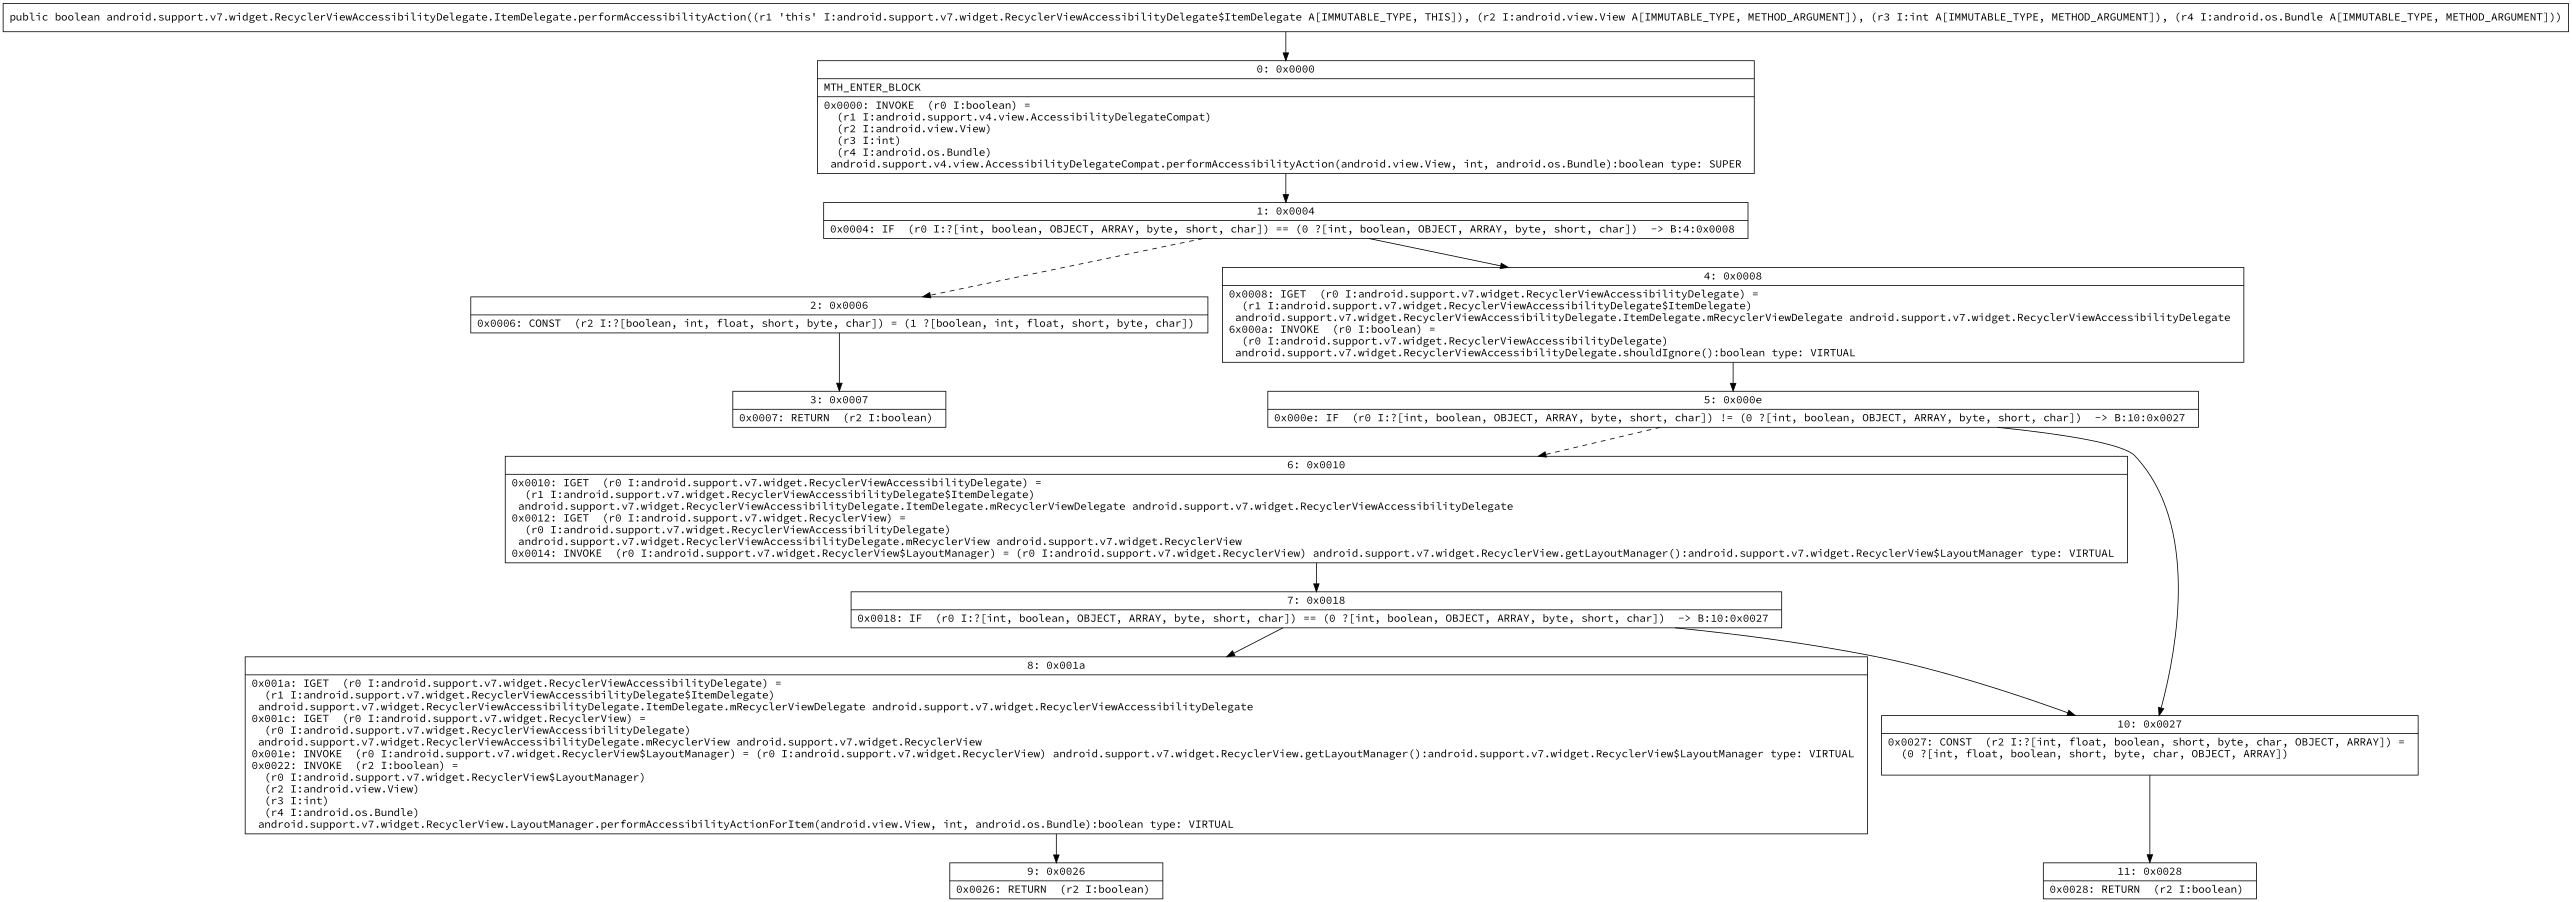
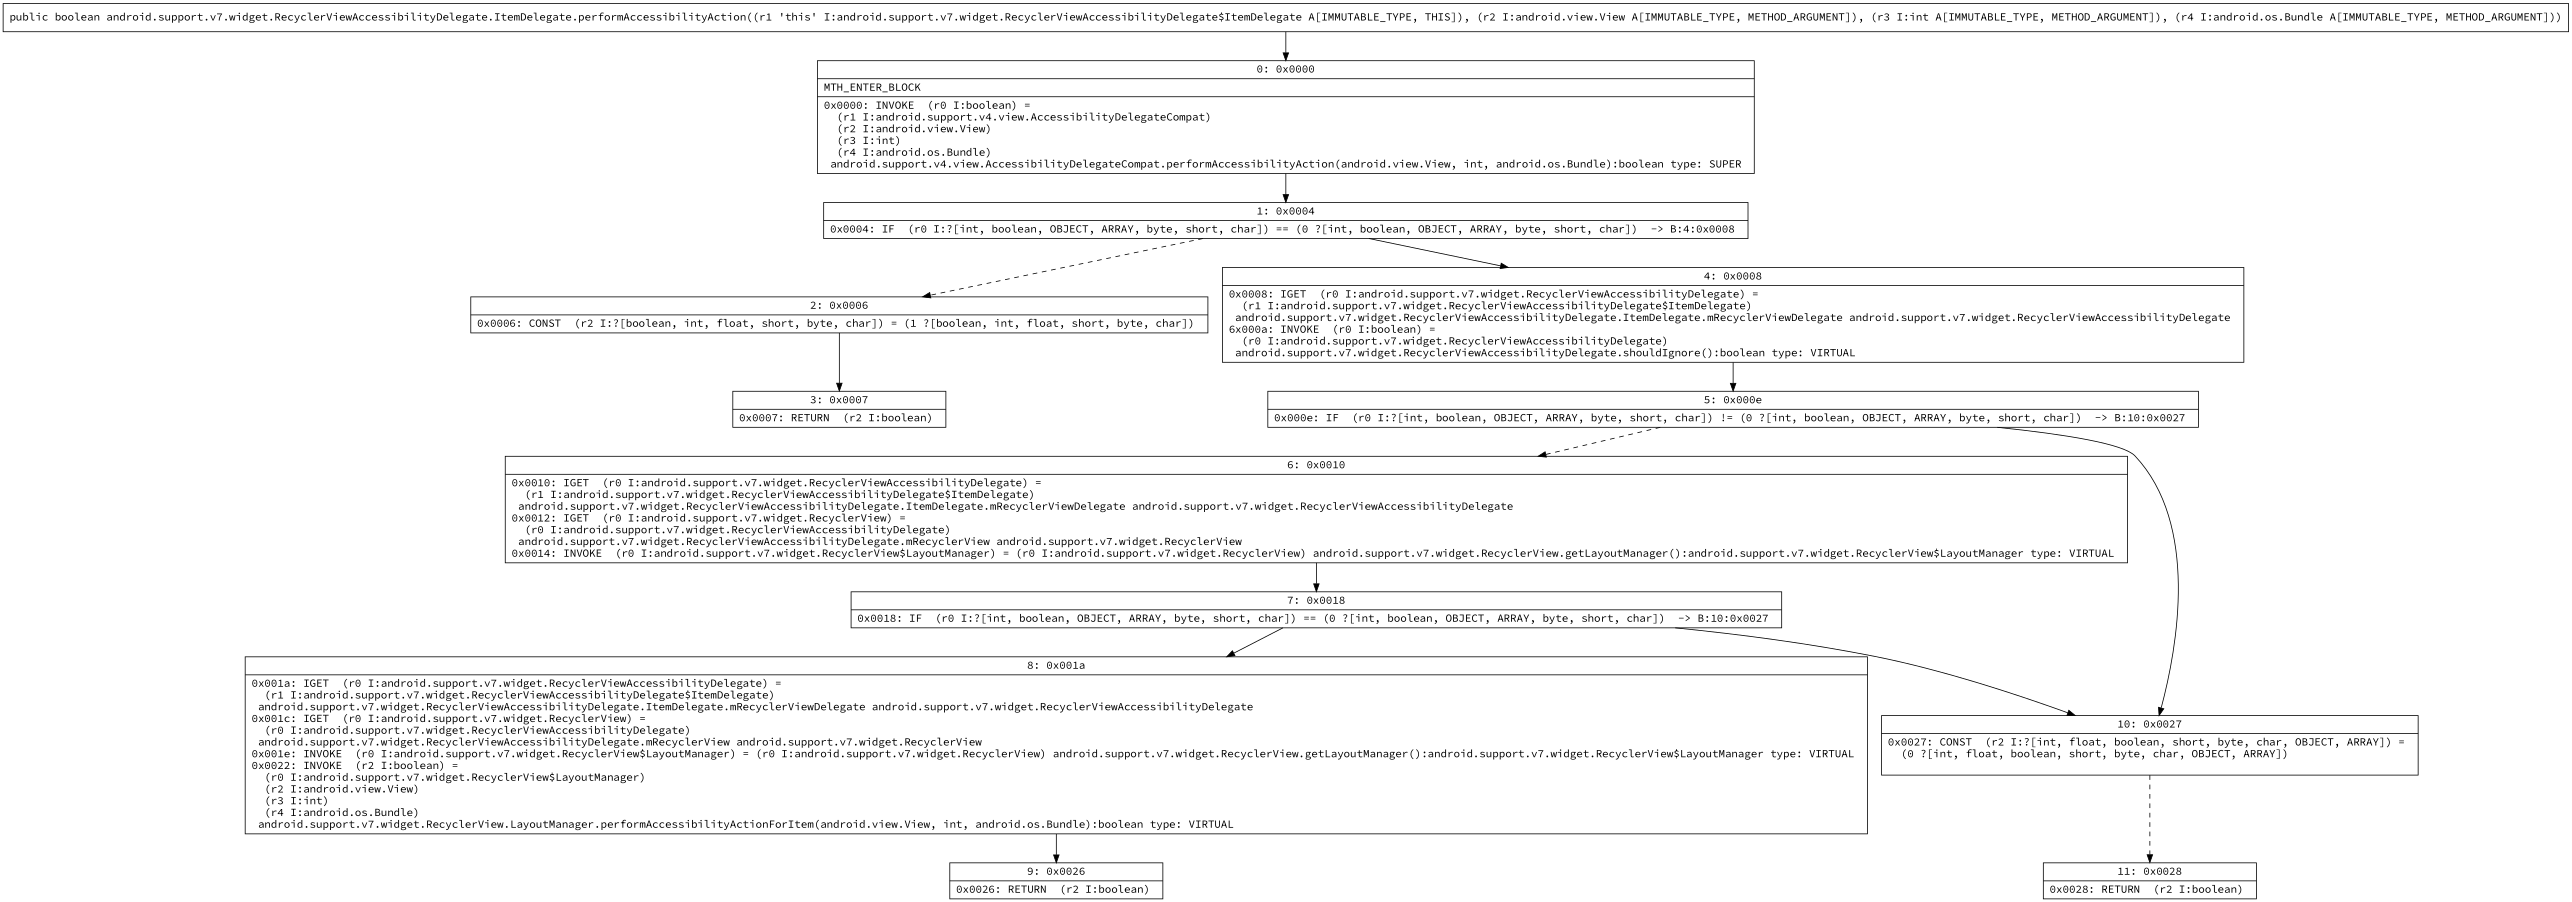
edge "10: 0x0027" -> "11: 0x0028": style solid -> dashed
